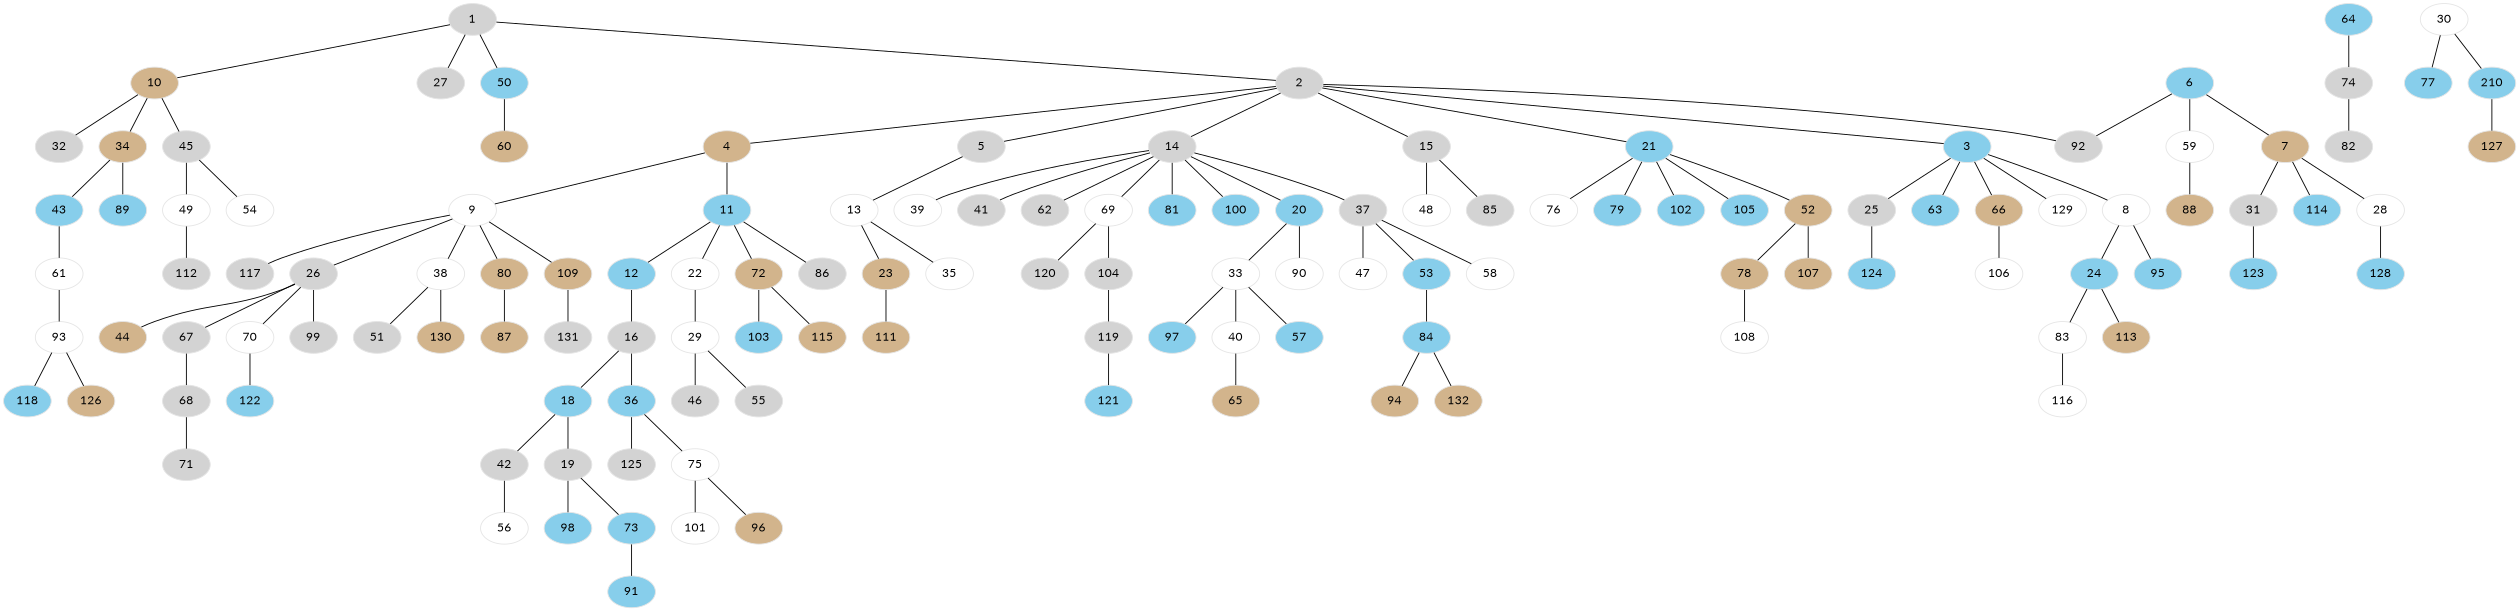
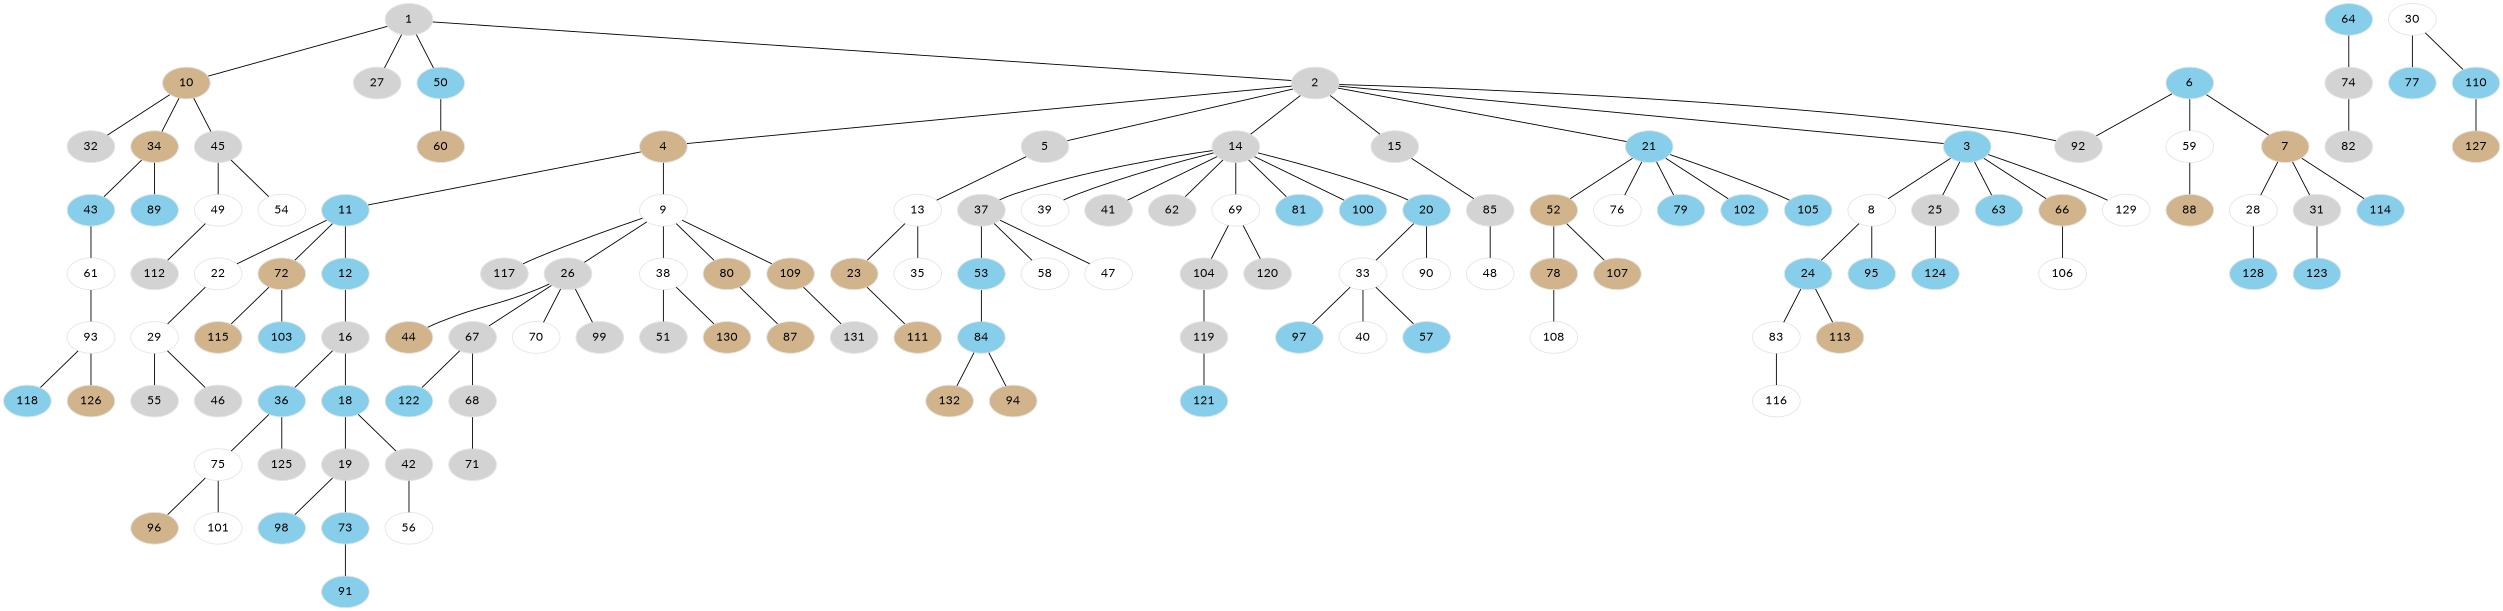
node "210": label "210" -> "110"
edge "15" -- "48": now "85" -- "48"
node "86": removed
edge "70" -- "122": now "67" -- "122"
node "65": removed
